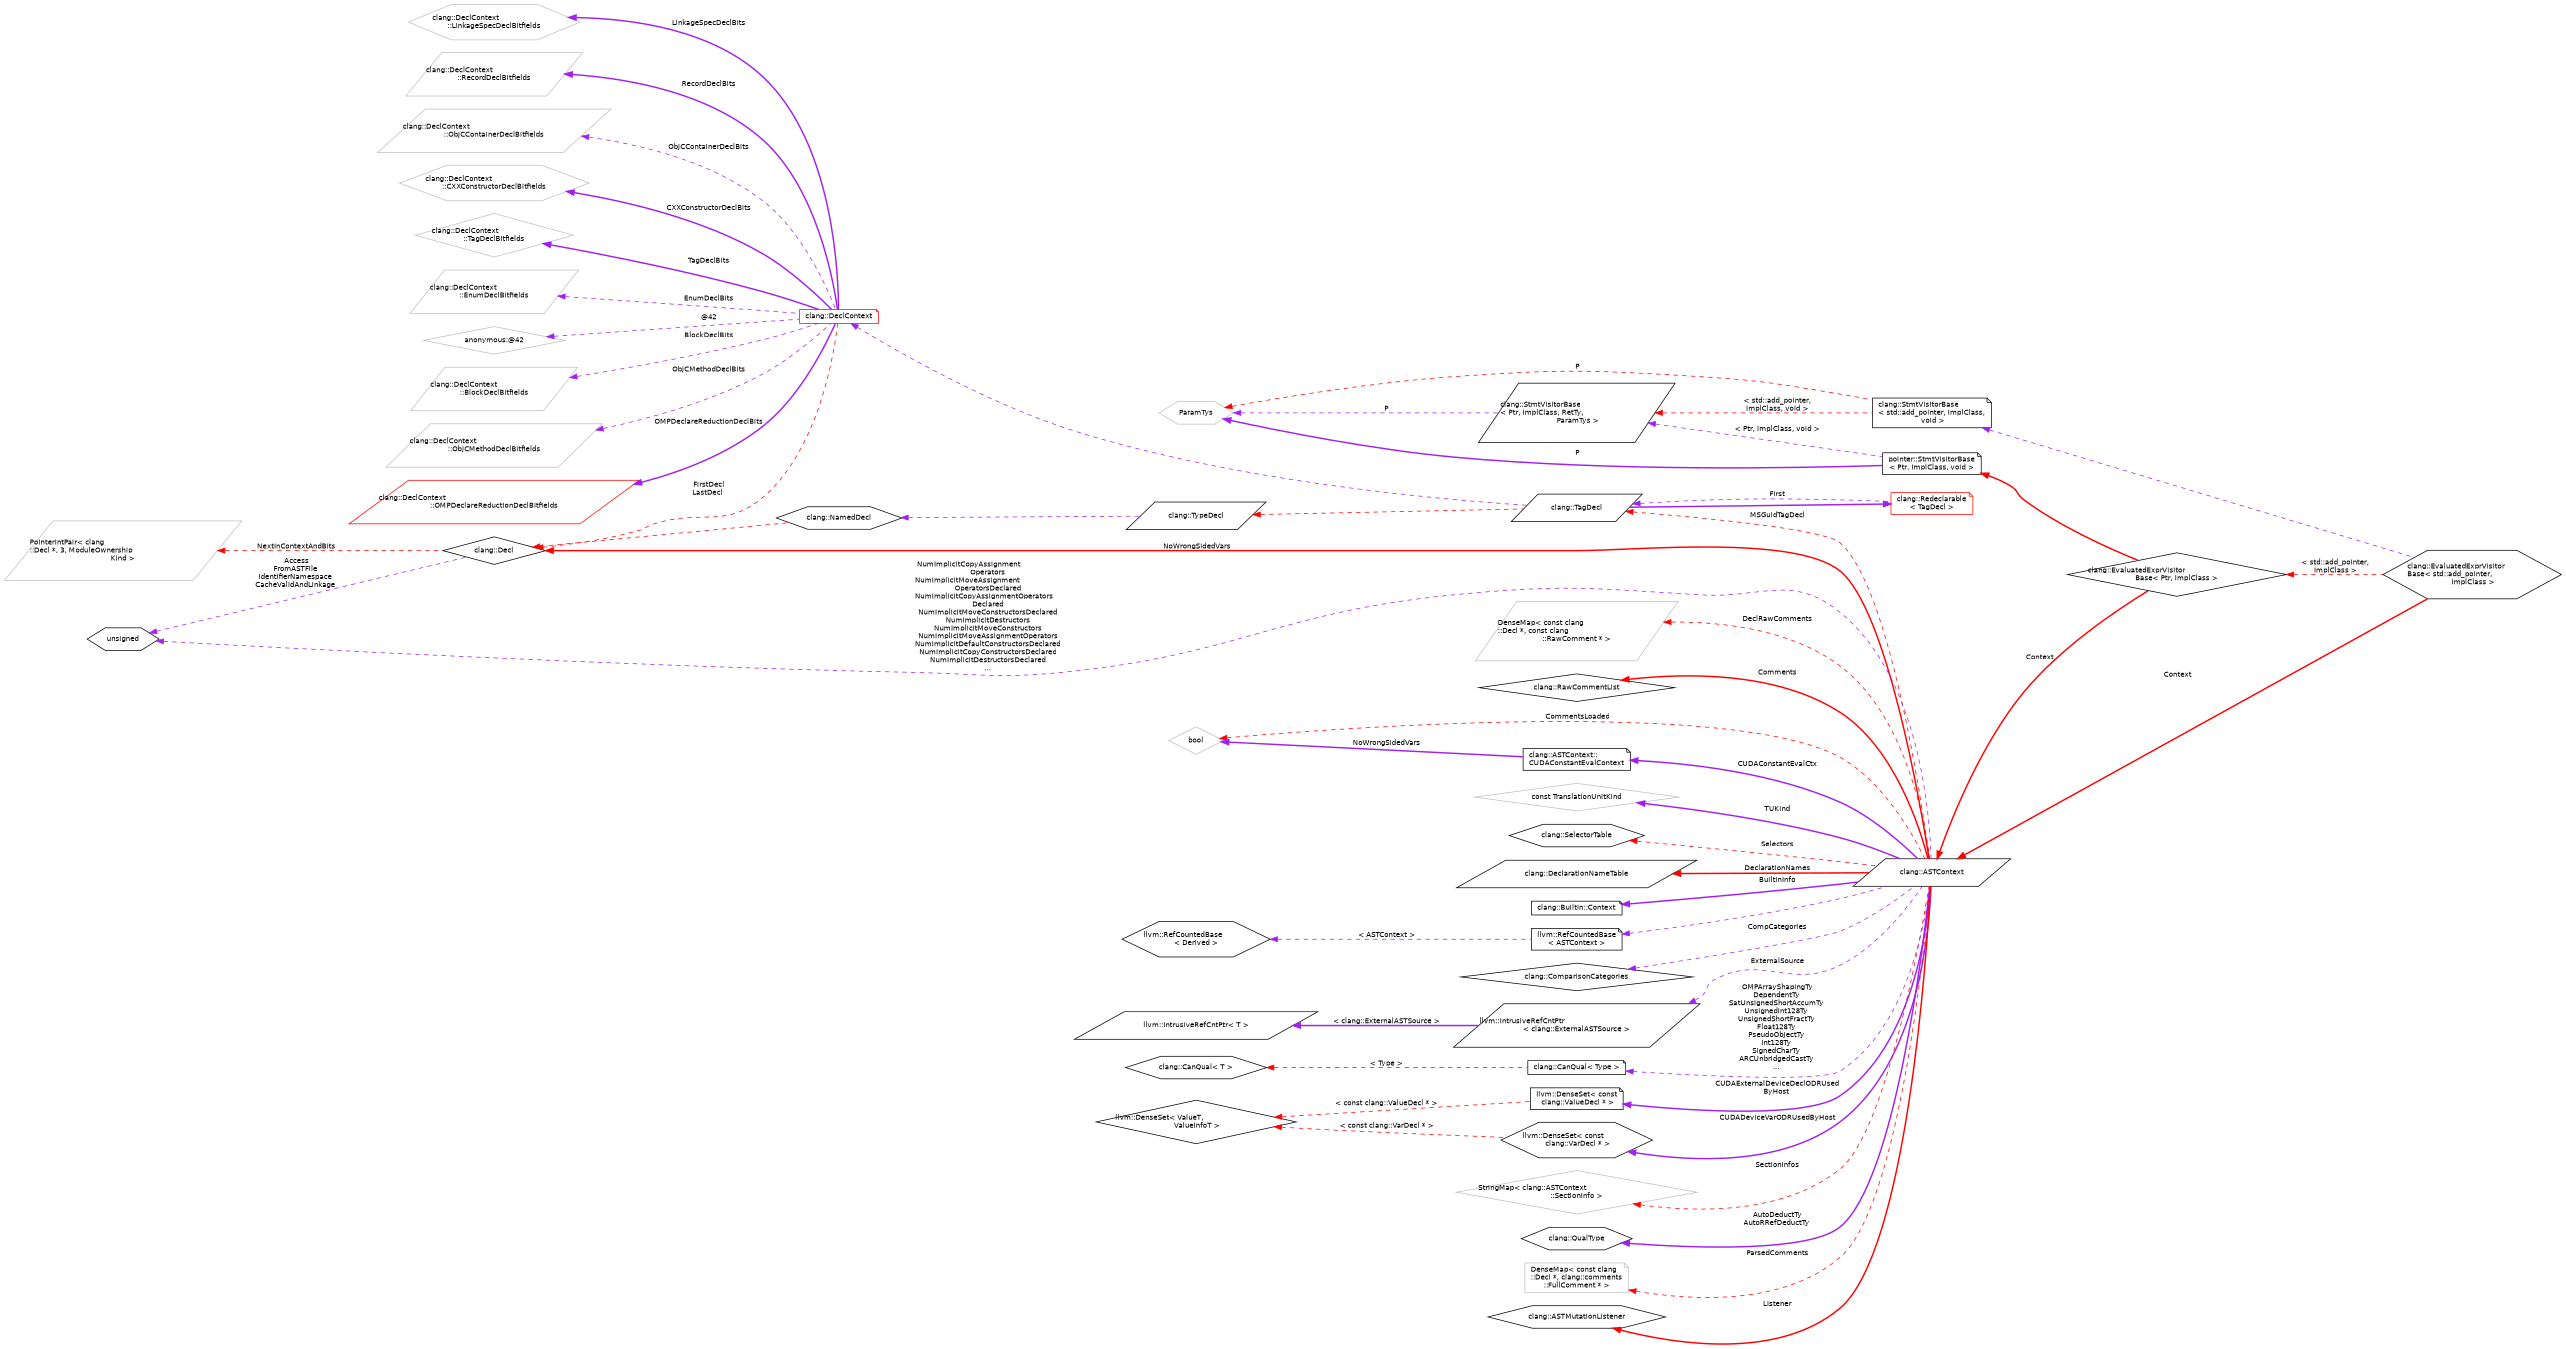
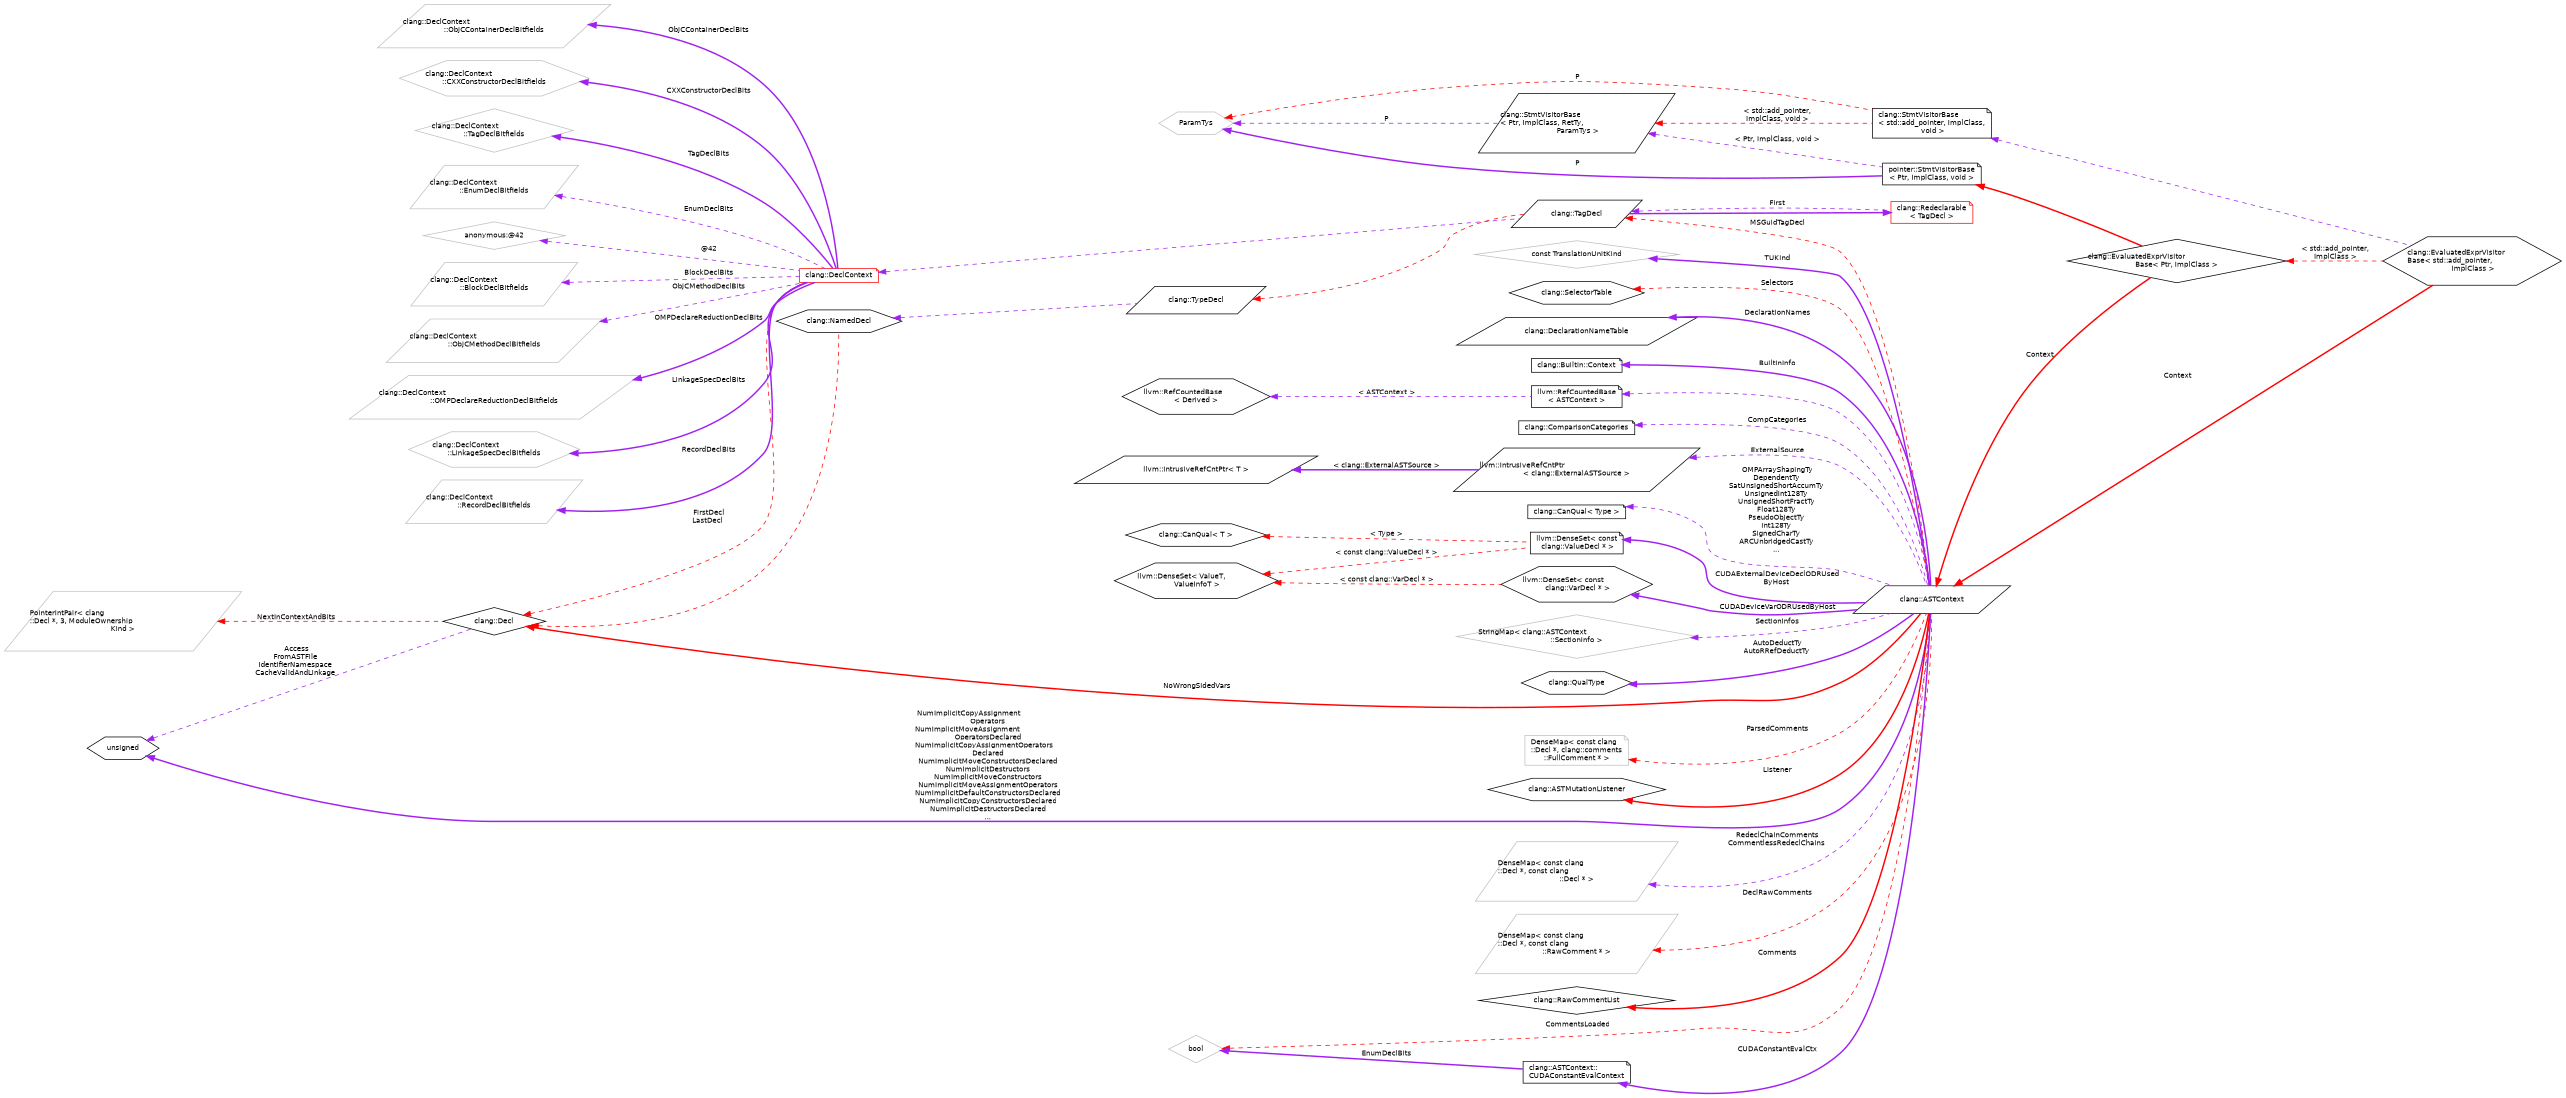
edge "clang::DeclContext" -> "clang::DeclContext ::ObjCContainerDeclBitfields": style dashed -> bold
node "clang::DeclContext ::OMPDeclareReductionDeclBitfields": color red -> grey75
edge "clang::ASTContext" -> "unsigned": style dashed -> bold
edge "clang::ASTContext:: CUDAConstantEvalContext" -> "bool": label " NoWrongSidedVars" -> " EnumDeclBits"
node "DenseMap< const clang ::Decl *, const clang ::Decl * >": added
edge "clang::ASTContext" -> "clang::DeclarationNameTable": color red -> purple
node "clang::ComparisonCategories": shape diamond -> note
edge "clang::CanQual< Type >" -> "clang::CanQual< T >": now "llvm::DenseSet< const clang::ValueDecl * >" -> "clang::CanQual< T >"
node "llvm::DenseSet< ValueT, ValueInfoT >": shape diamond -> hexagon
edge "clang::ASTContext" -> "StringMap< clang::ASTContext ::SectionInfo >": color red -> purple
